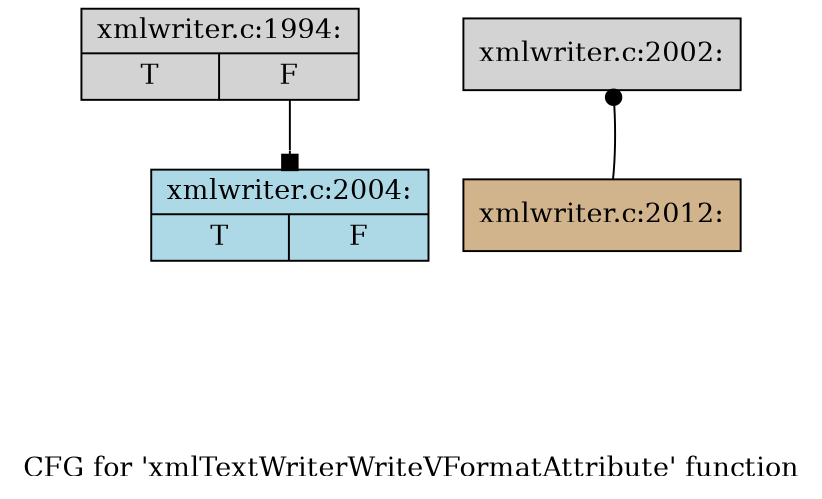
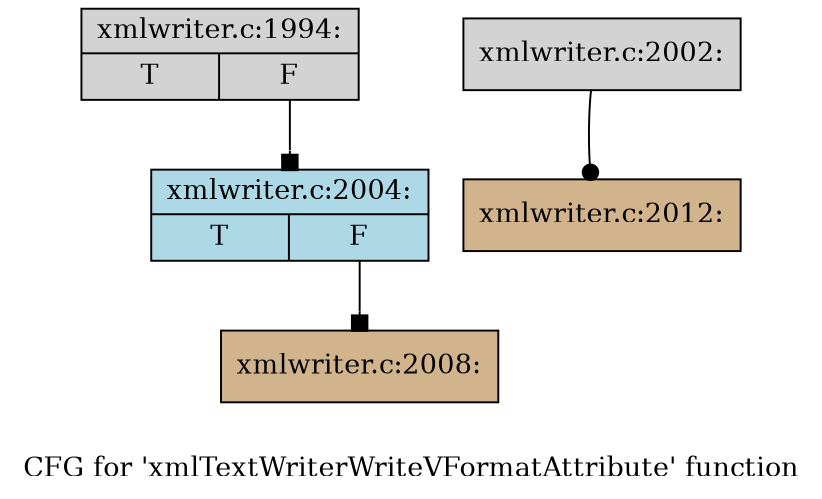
edge "xmlwriter.c:2012:" -> "xmlwriter.c:2002:": reversed
node "xmlwriter.c:2008:": added
